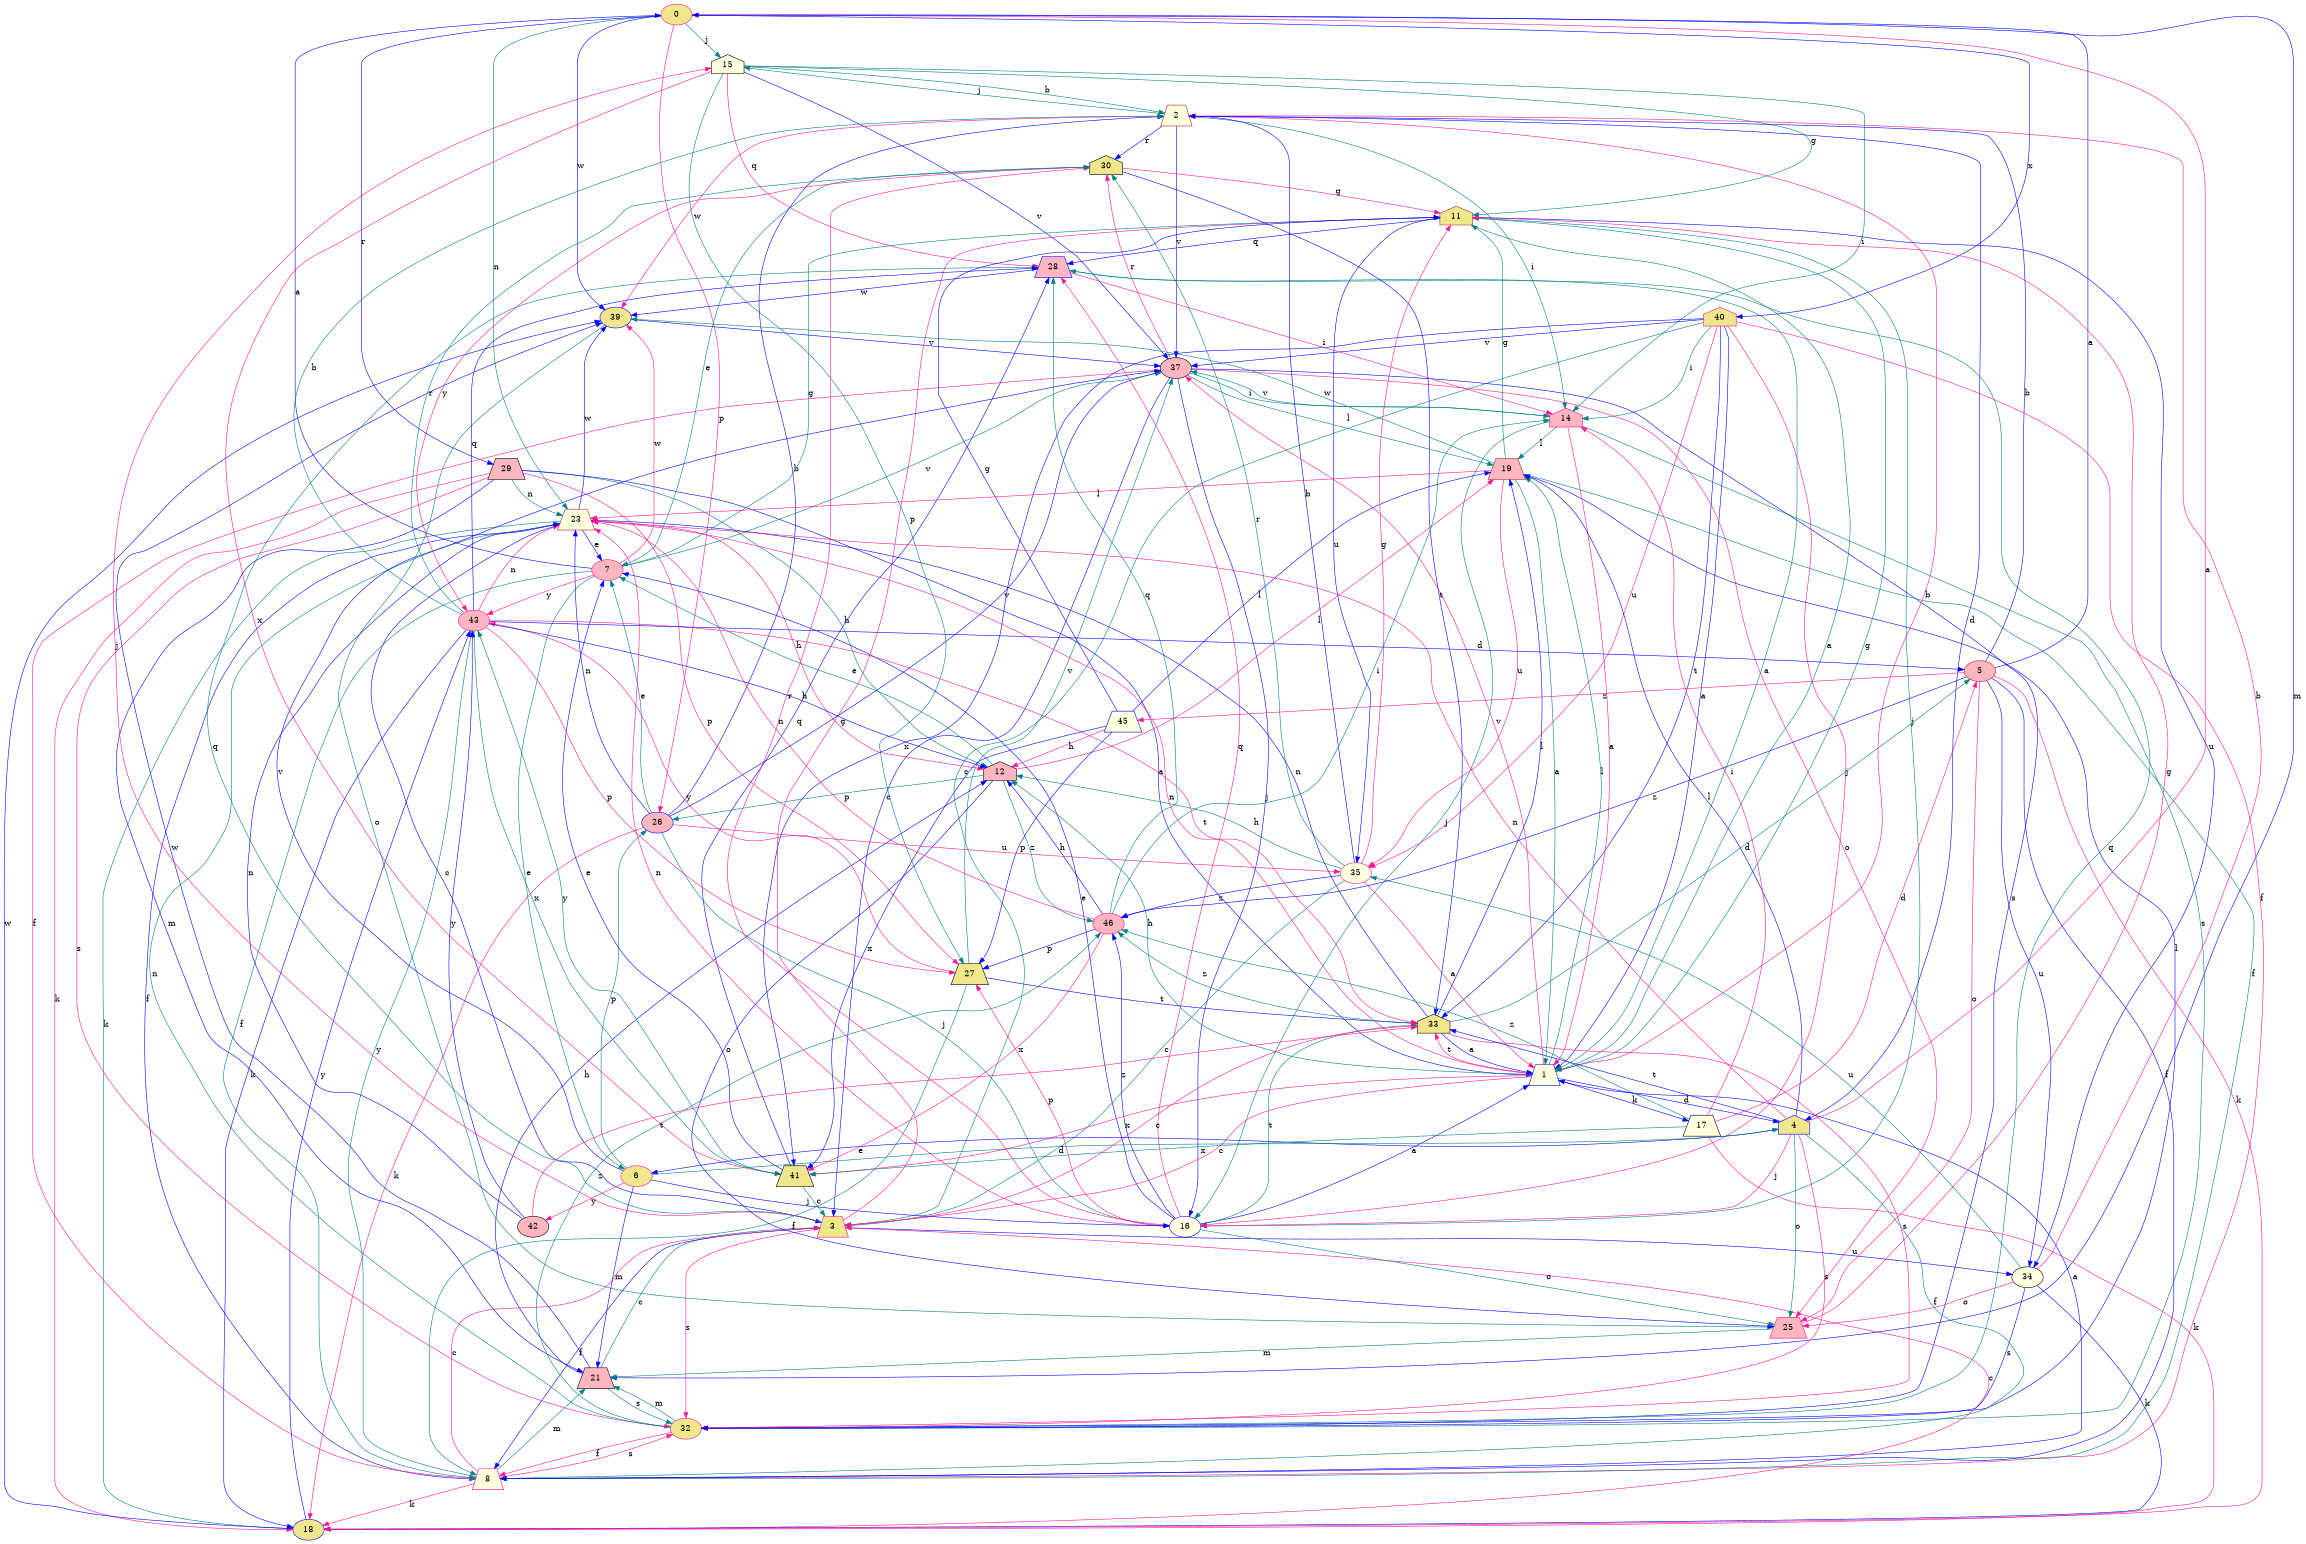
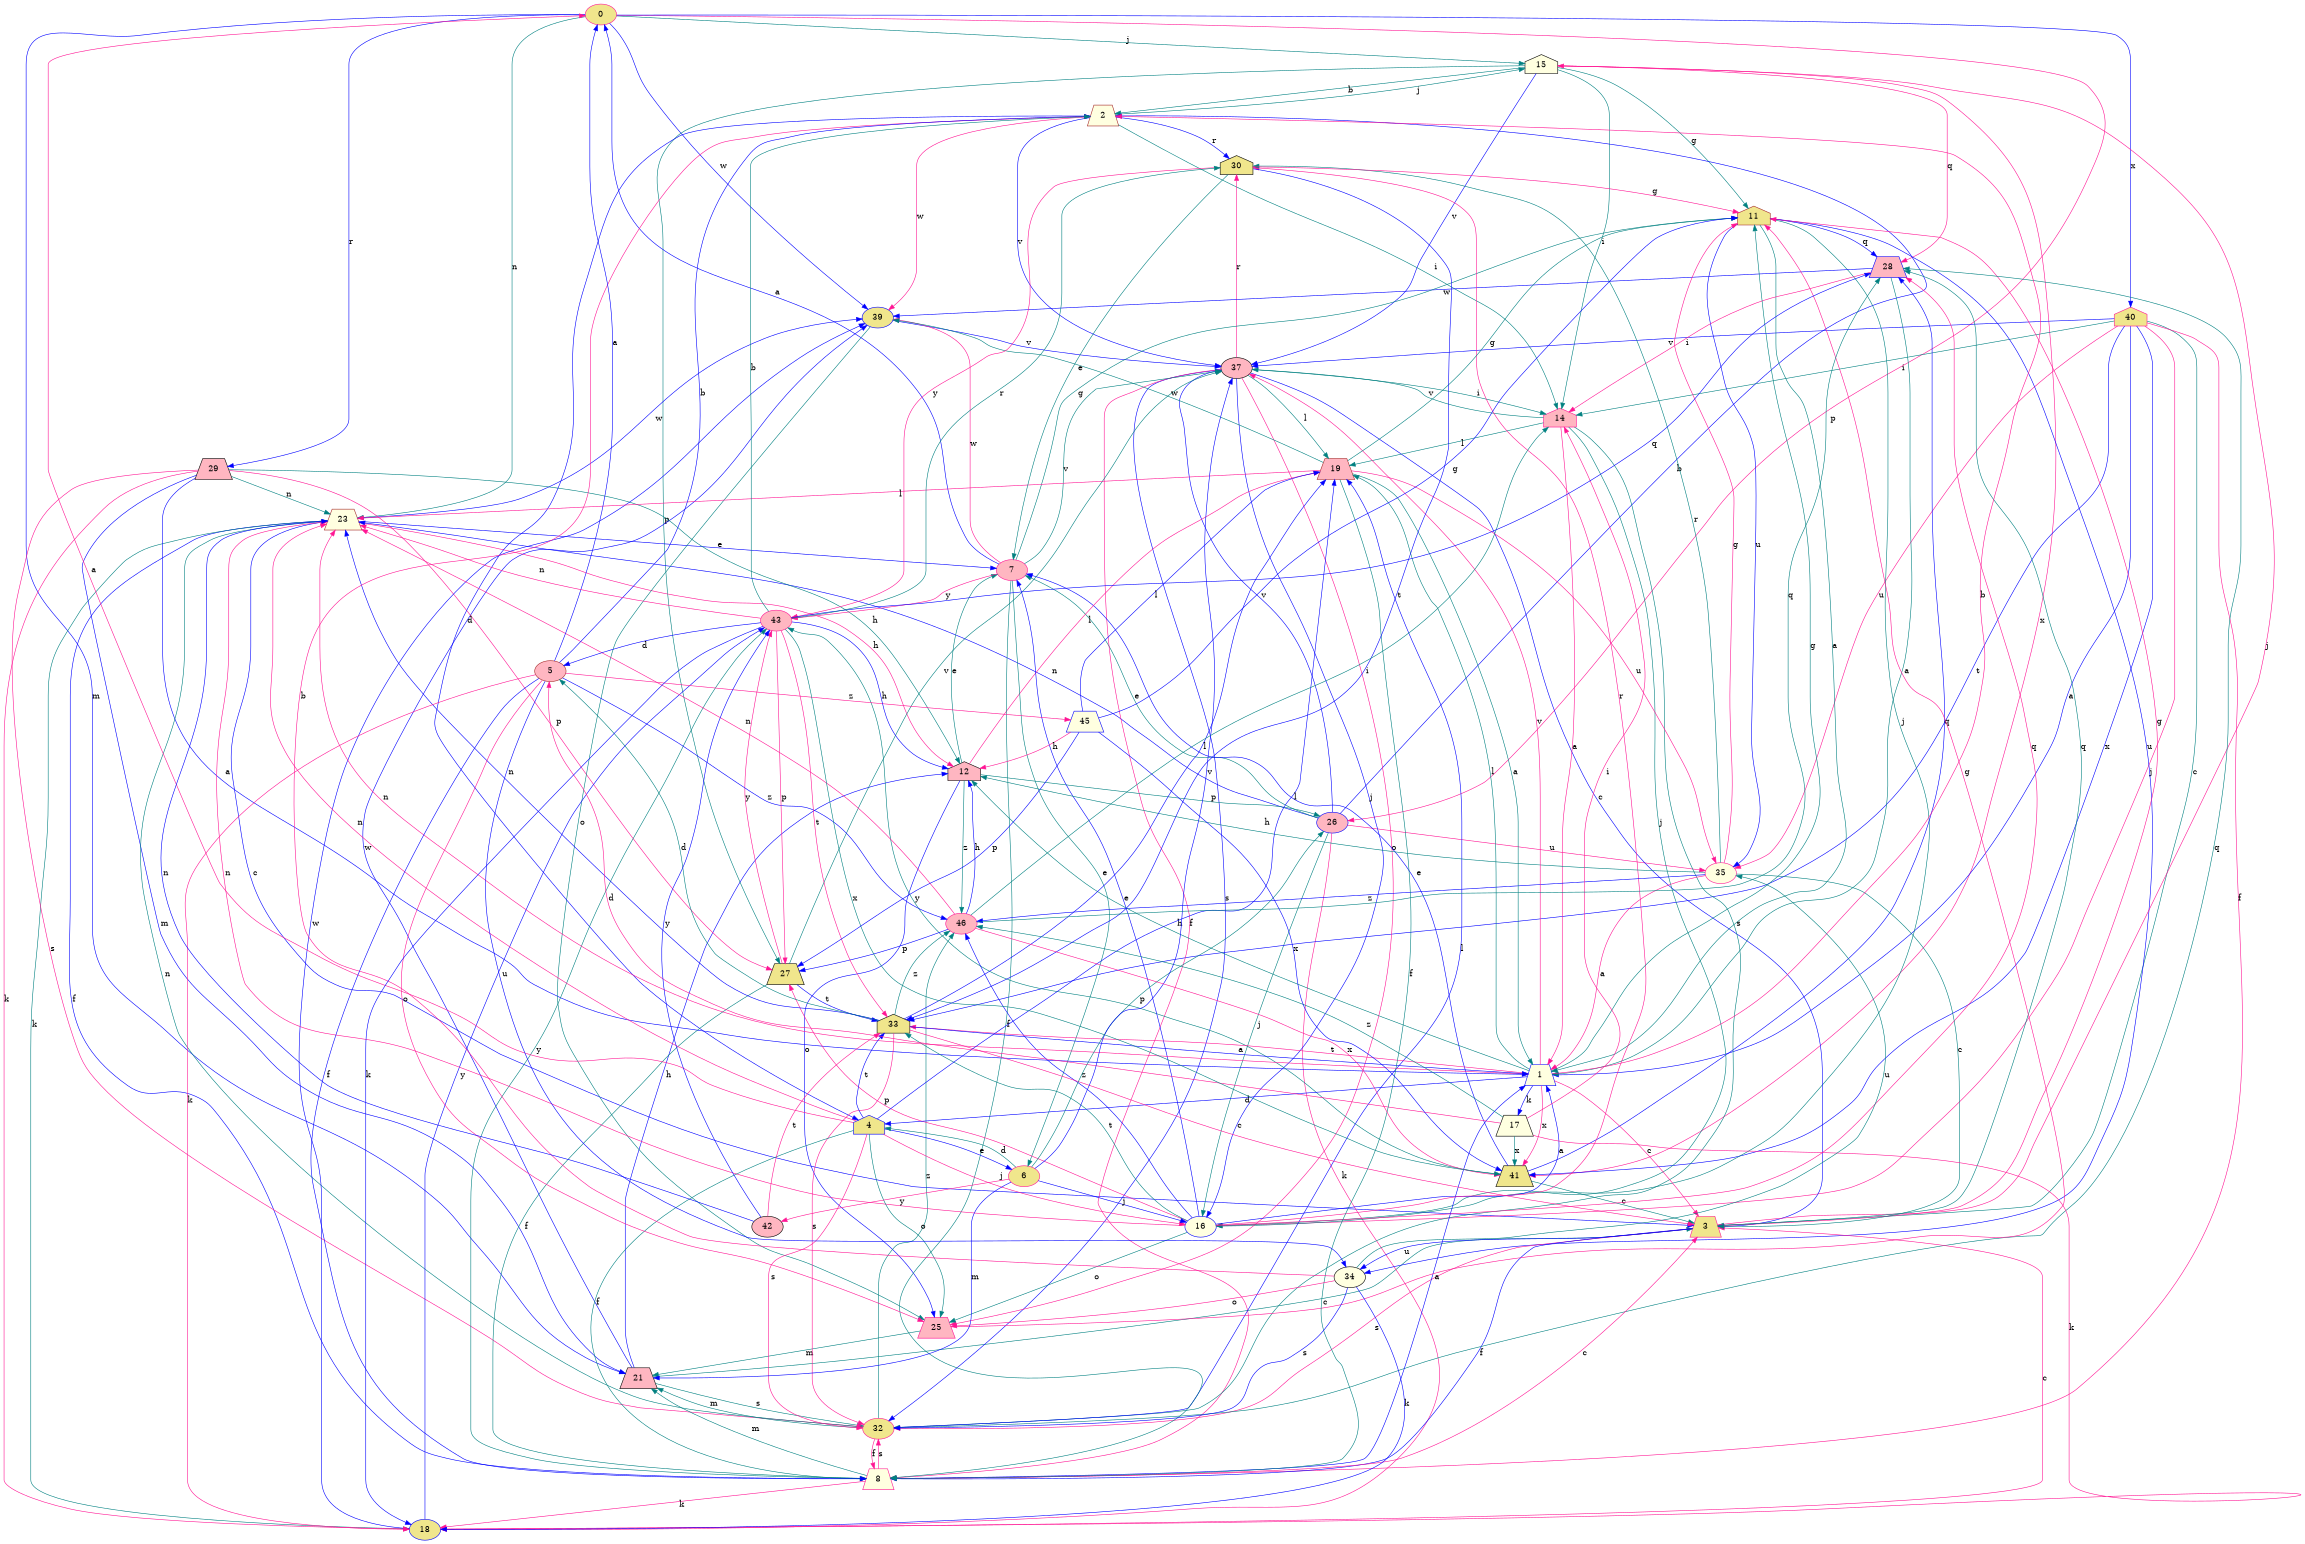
edge "35" -> "2": removed, label "b"
